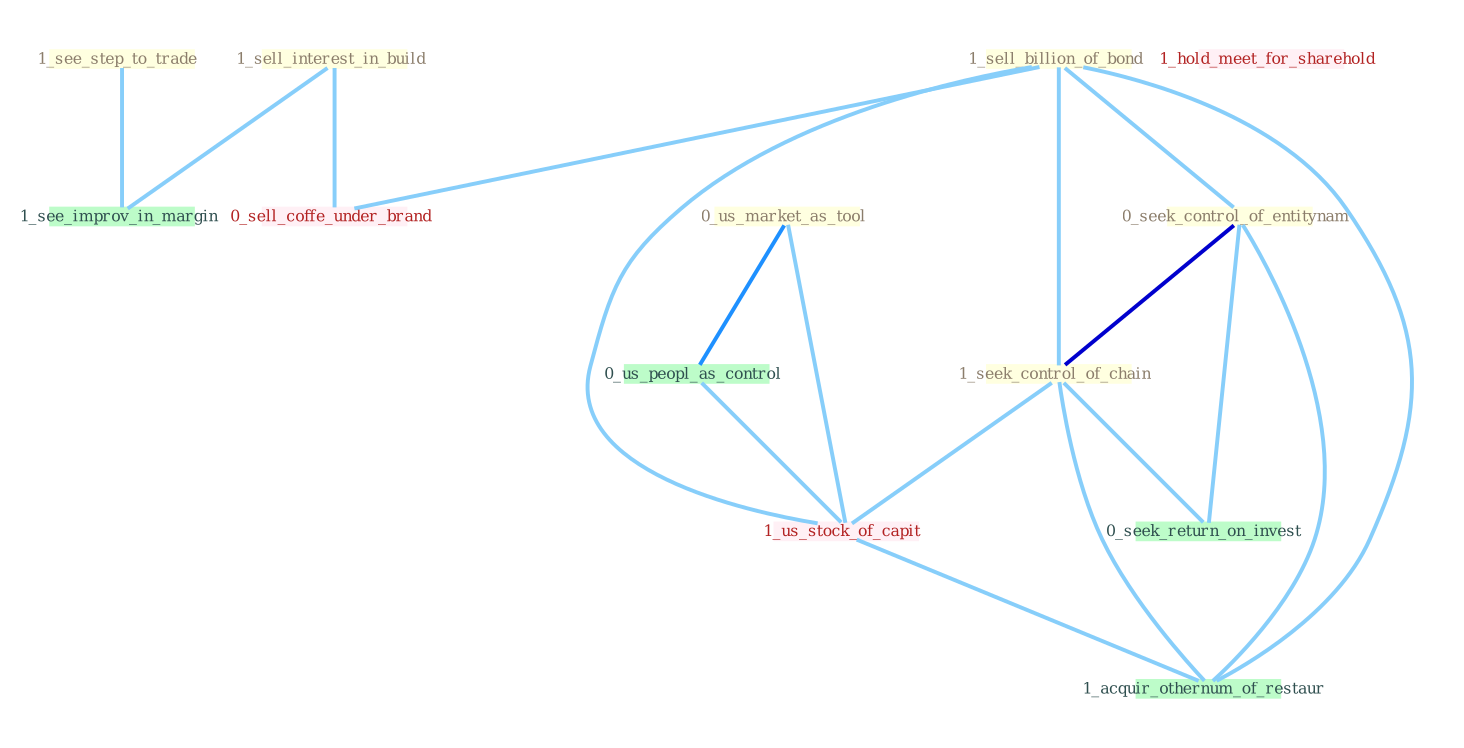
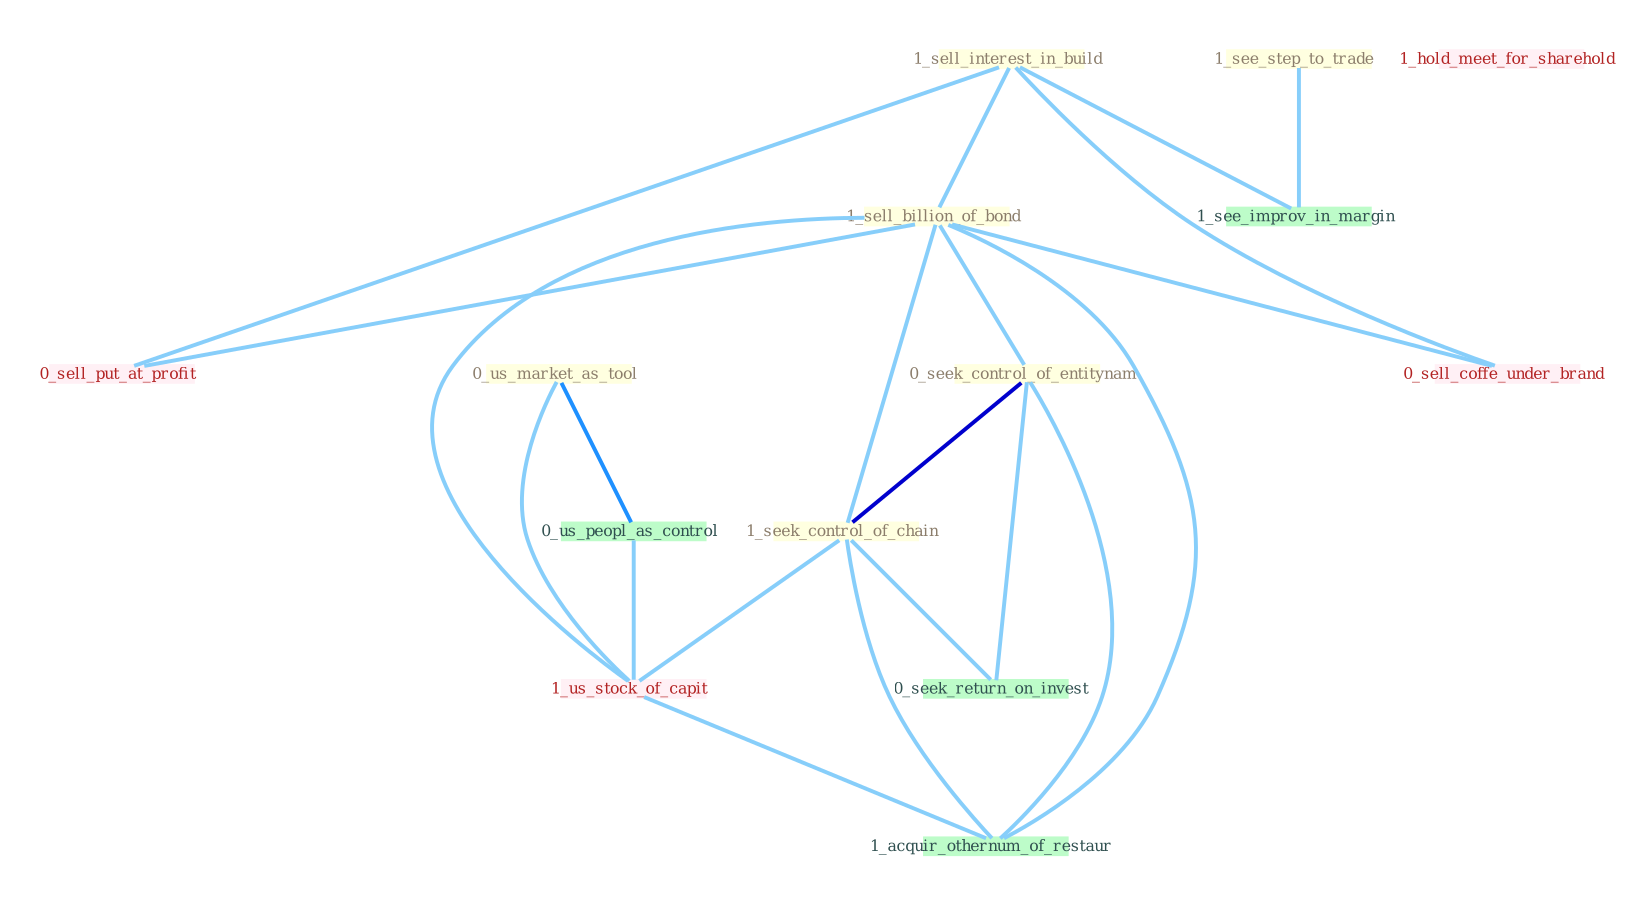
edge "1_sell_interest_in_build" -- "1_sell_billion_of_bond": added
node "0_sell_put_at_profit": added
